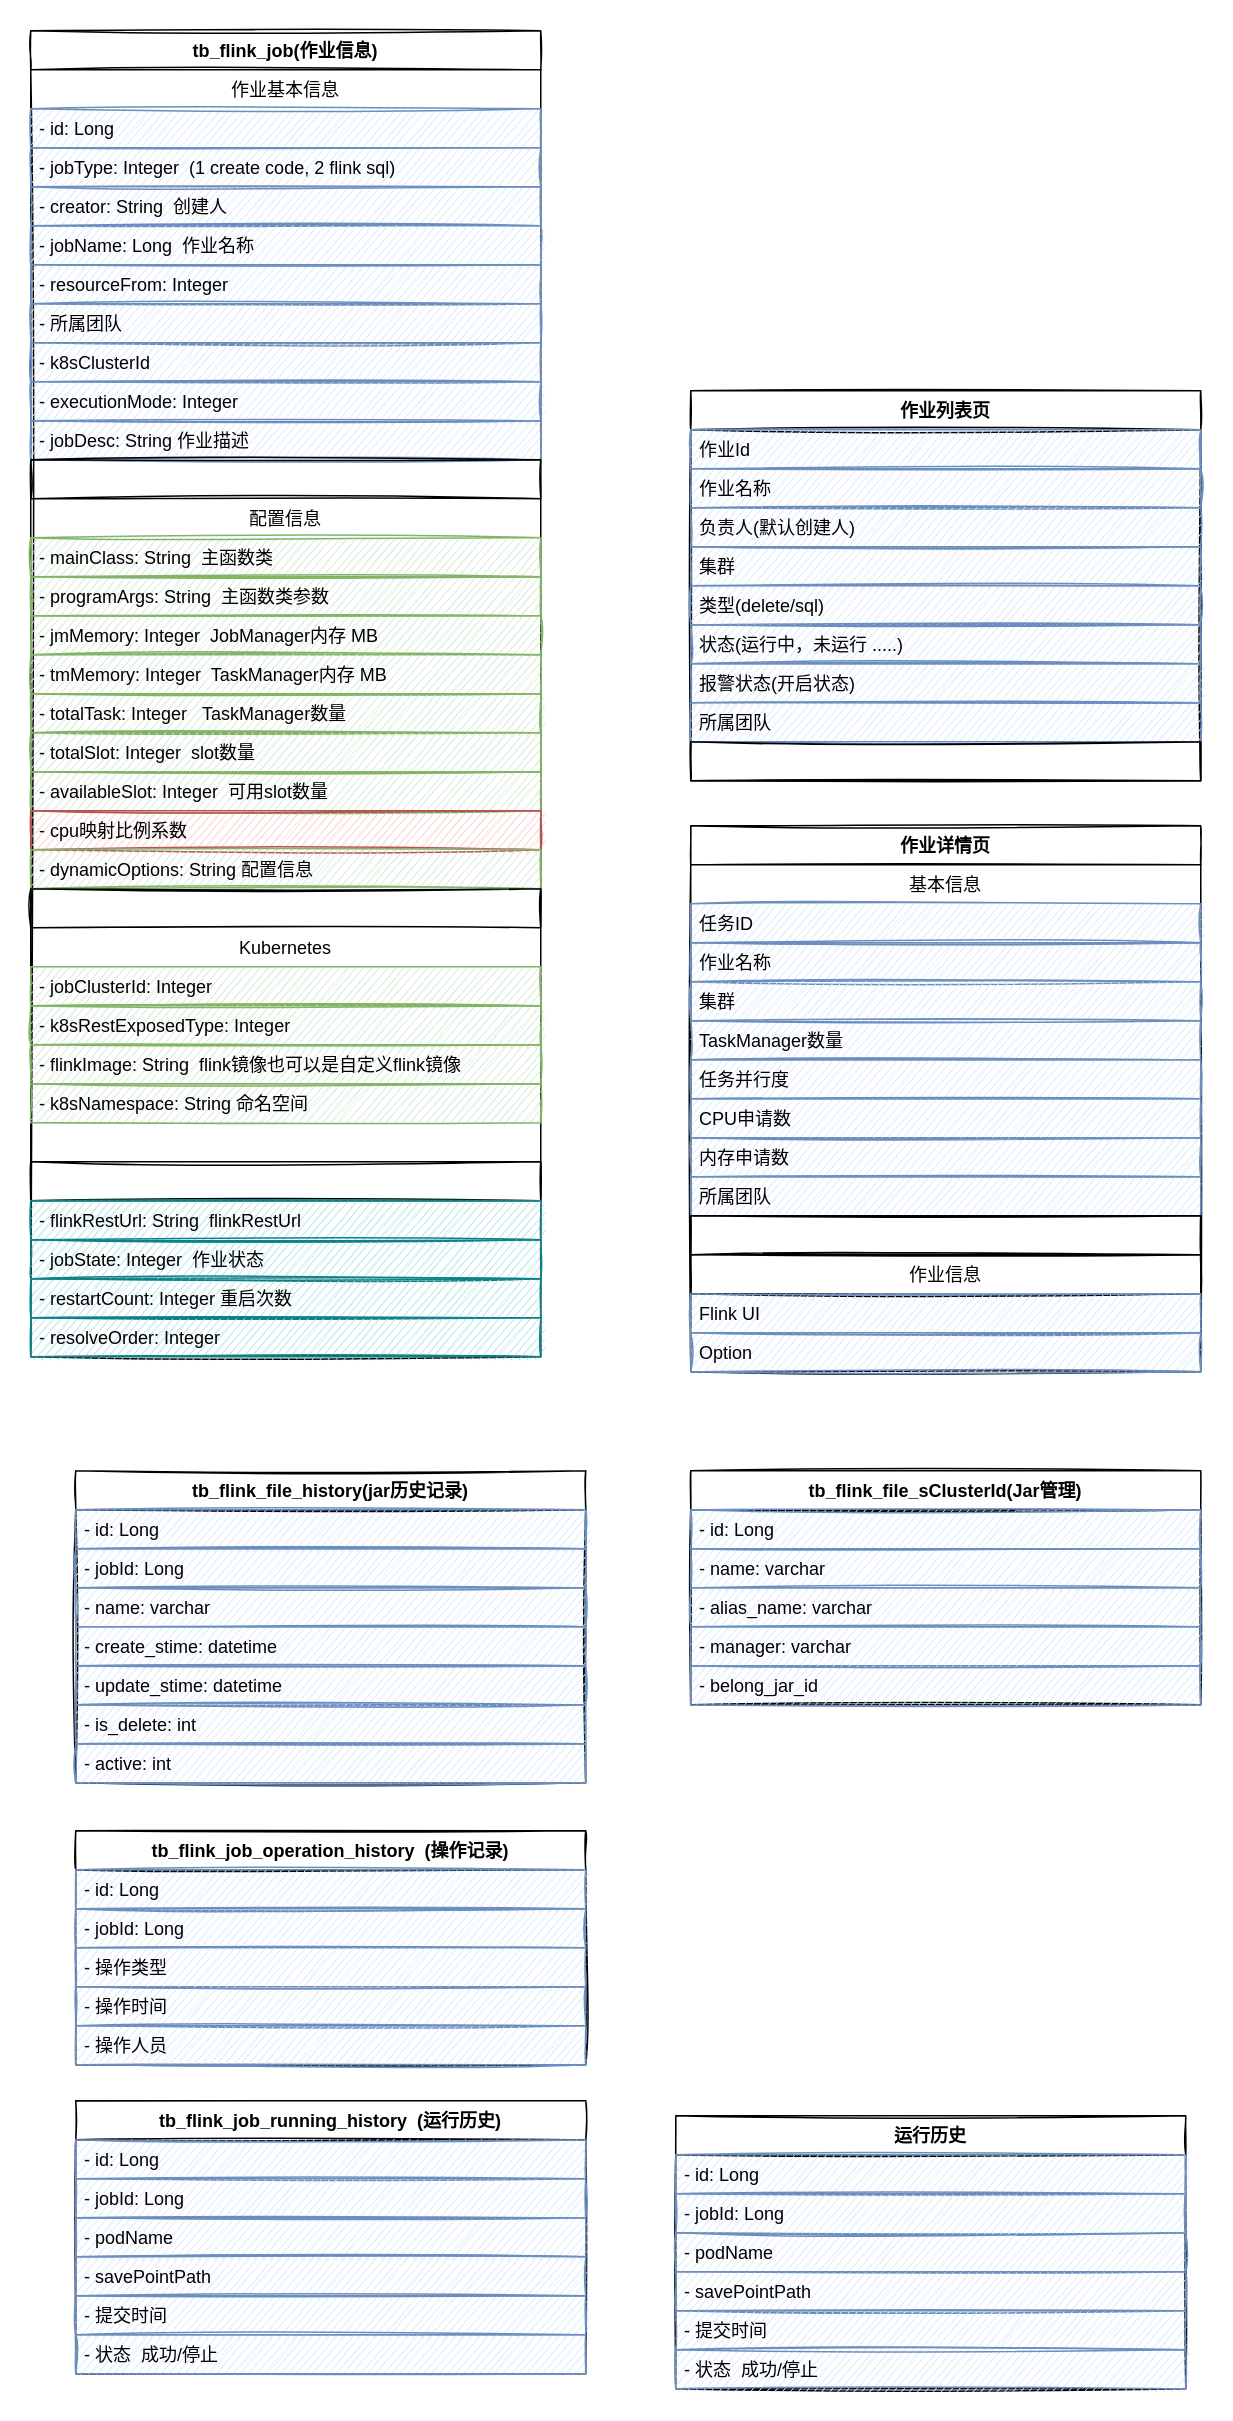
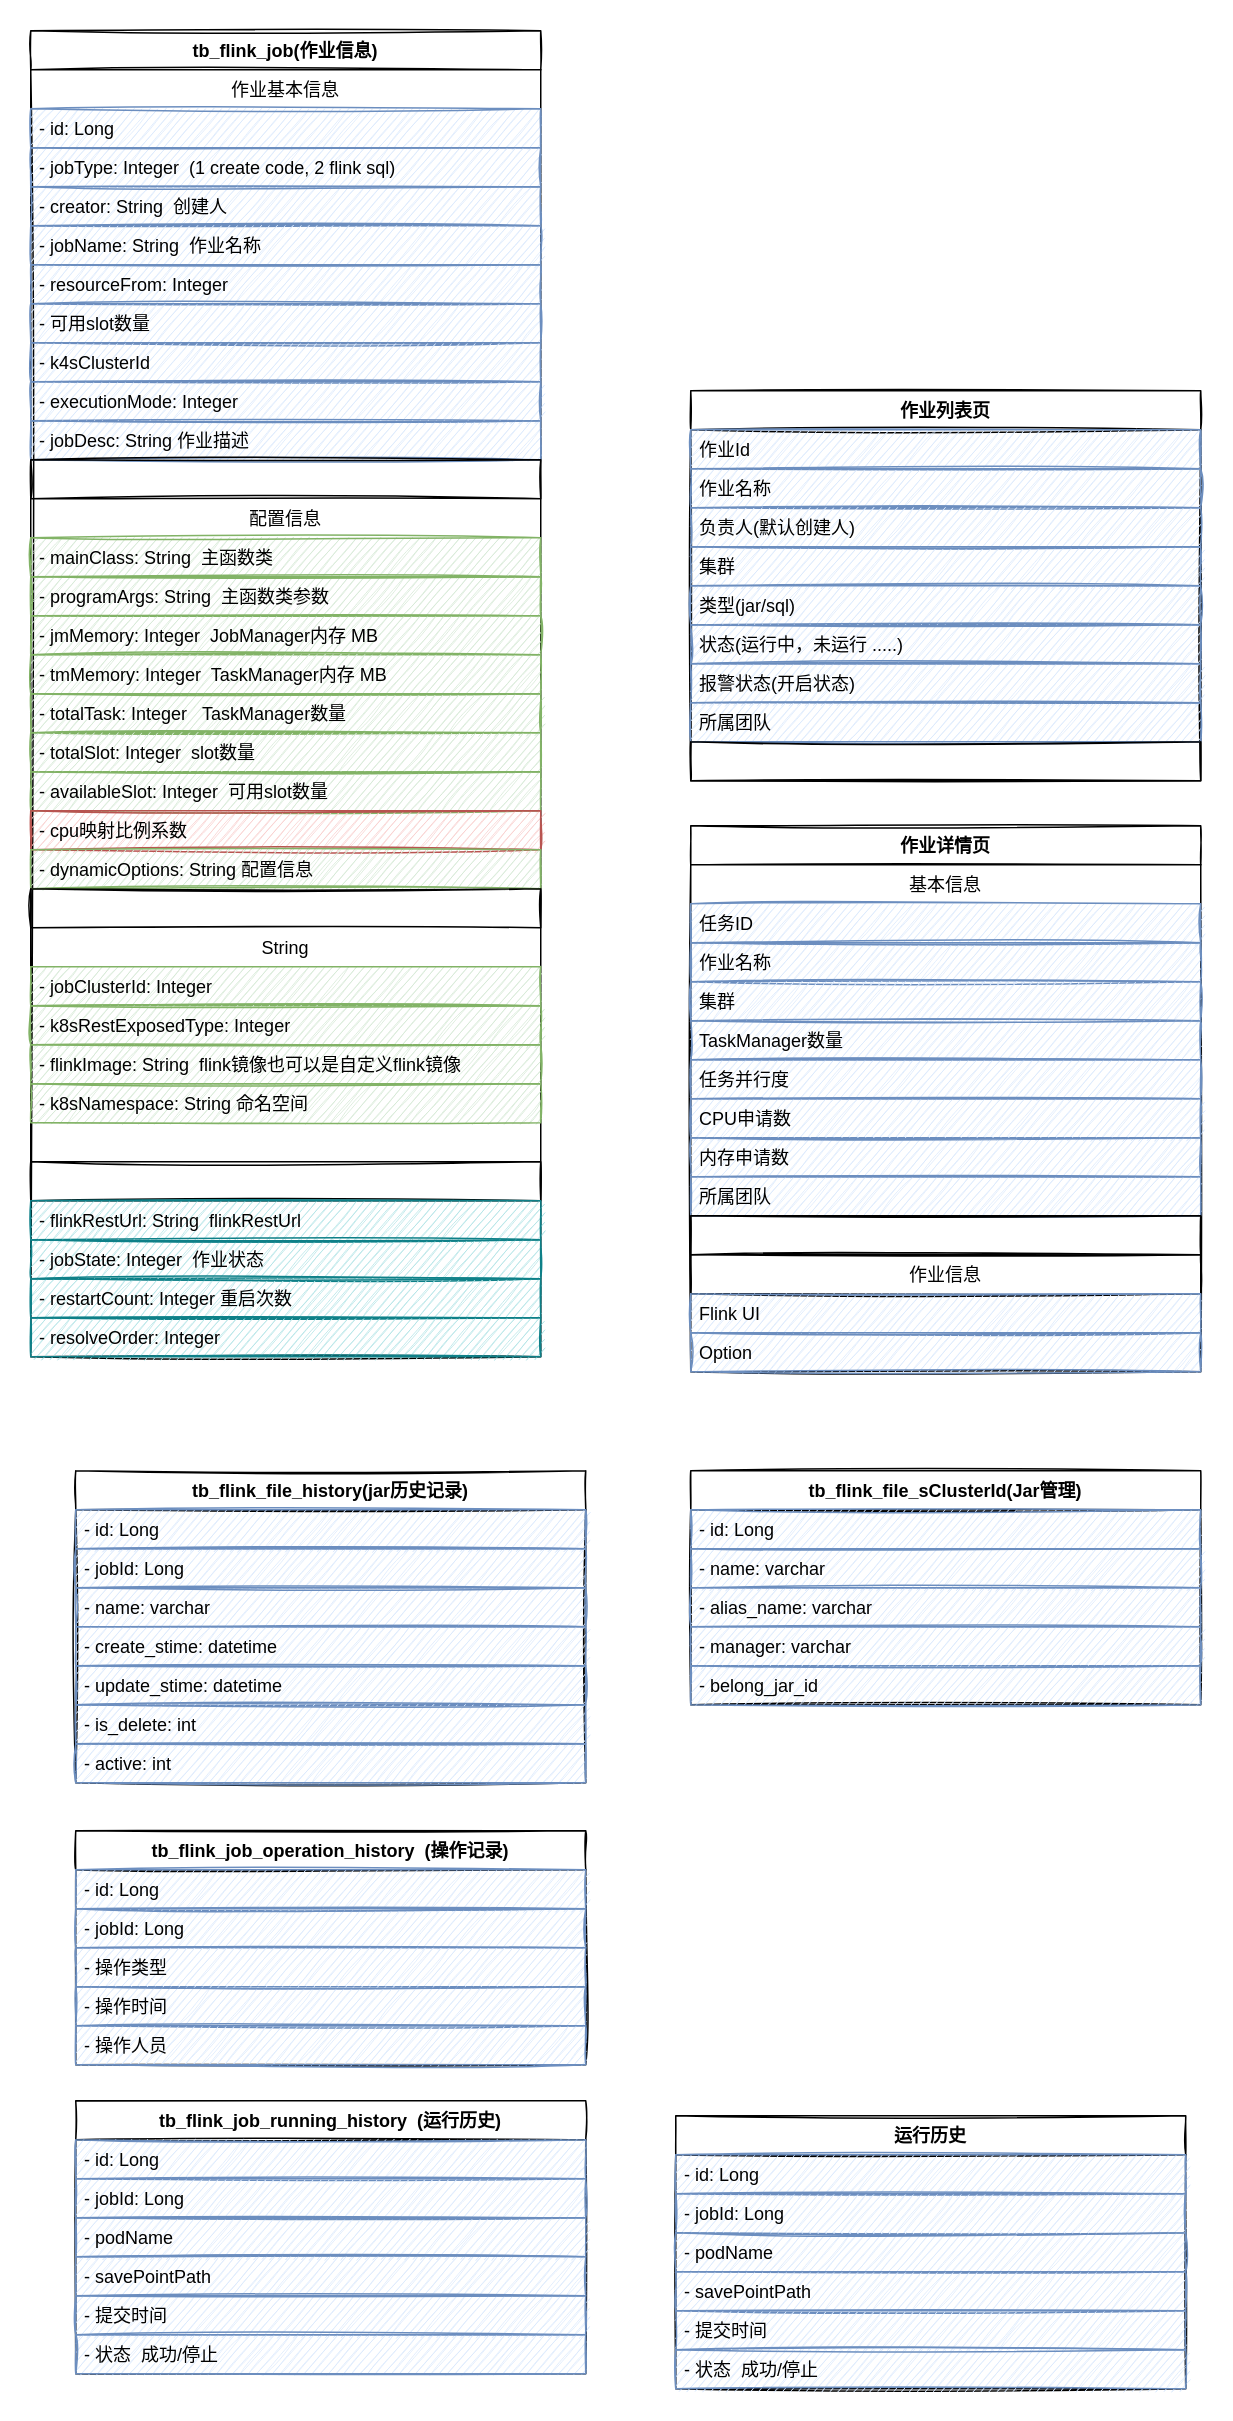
node "- jobName: Long 作业名称": label "- jobName: Long 作业名称" -> "- jobName: String 作业名称"
node "- 所属团队": label "- 所属团队" -> "- 可用slot数量"
node "- k8sClusterId": label "- k8sClusterId" -> "- k4sClusterId"
node "类型(delete/sql)": label "类型(delete/sql)" -> "类型(jar/sql)"
node "Kubernetes": label "Kubernetes" -> "String"
